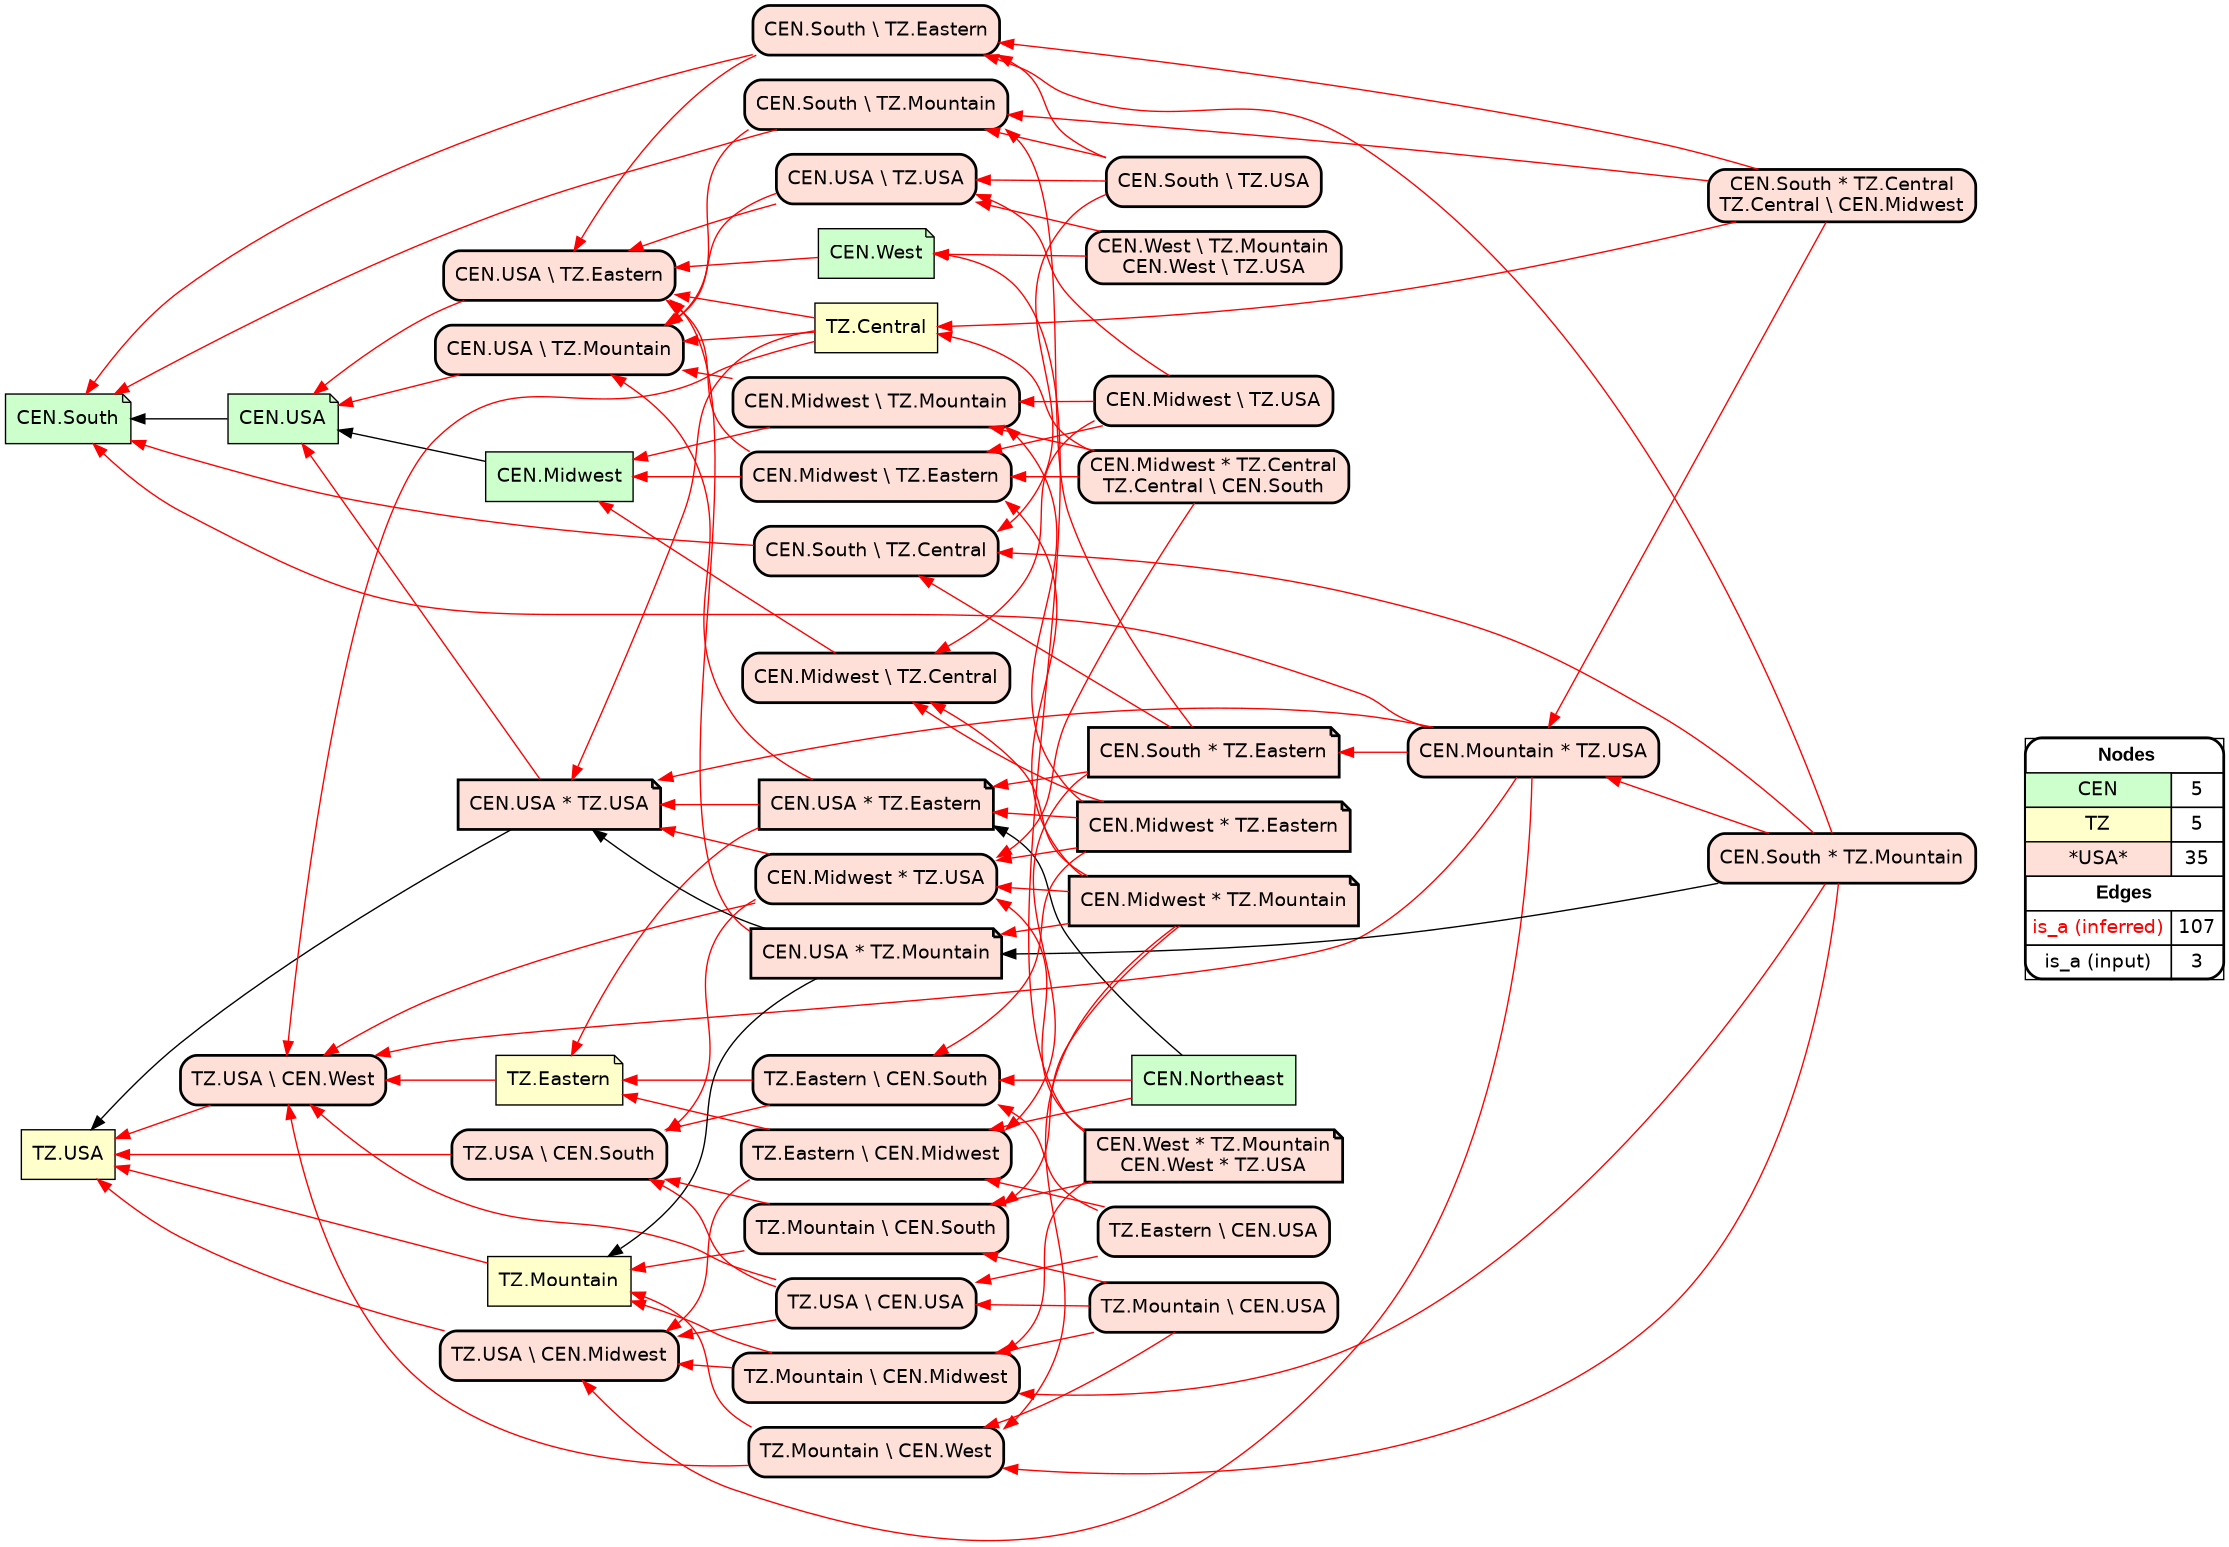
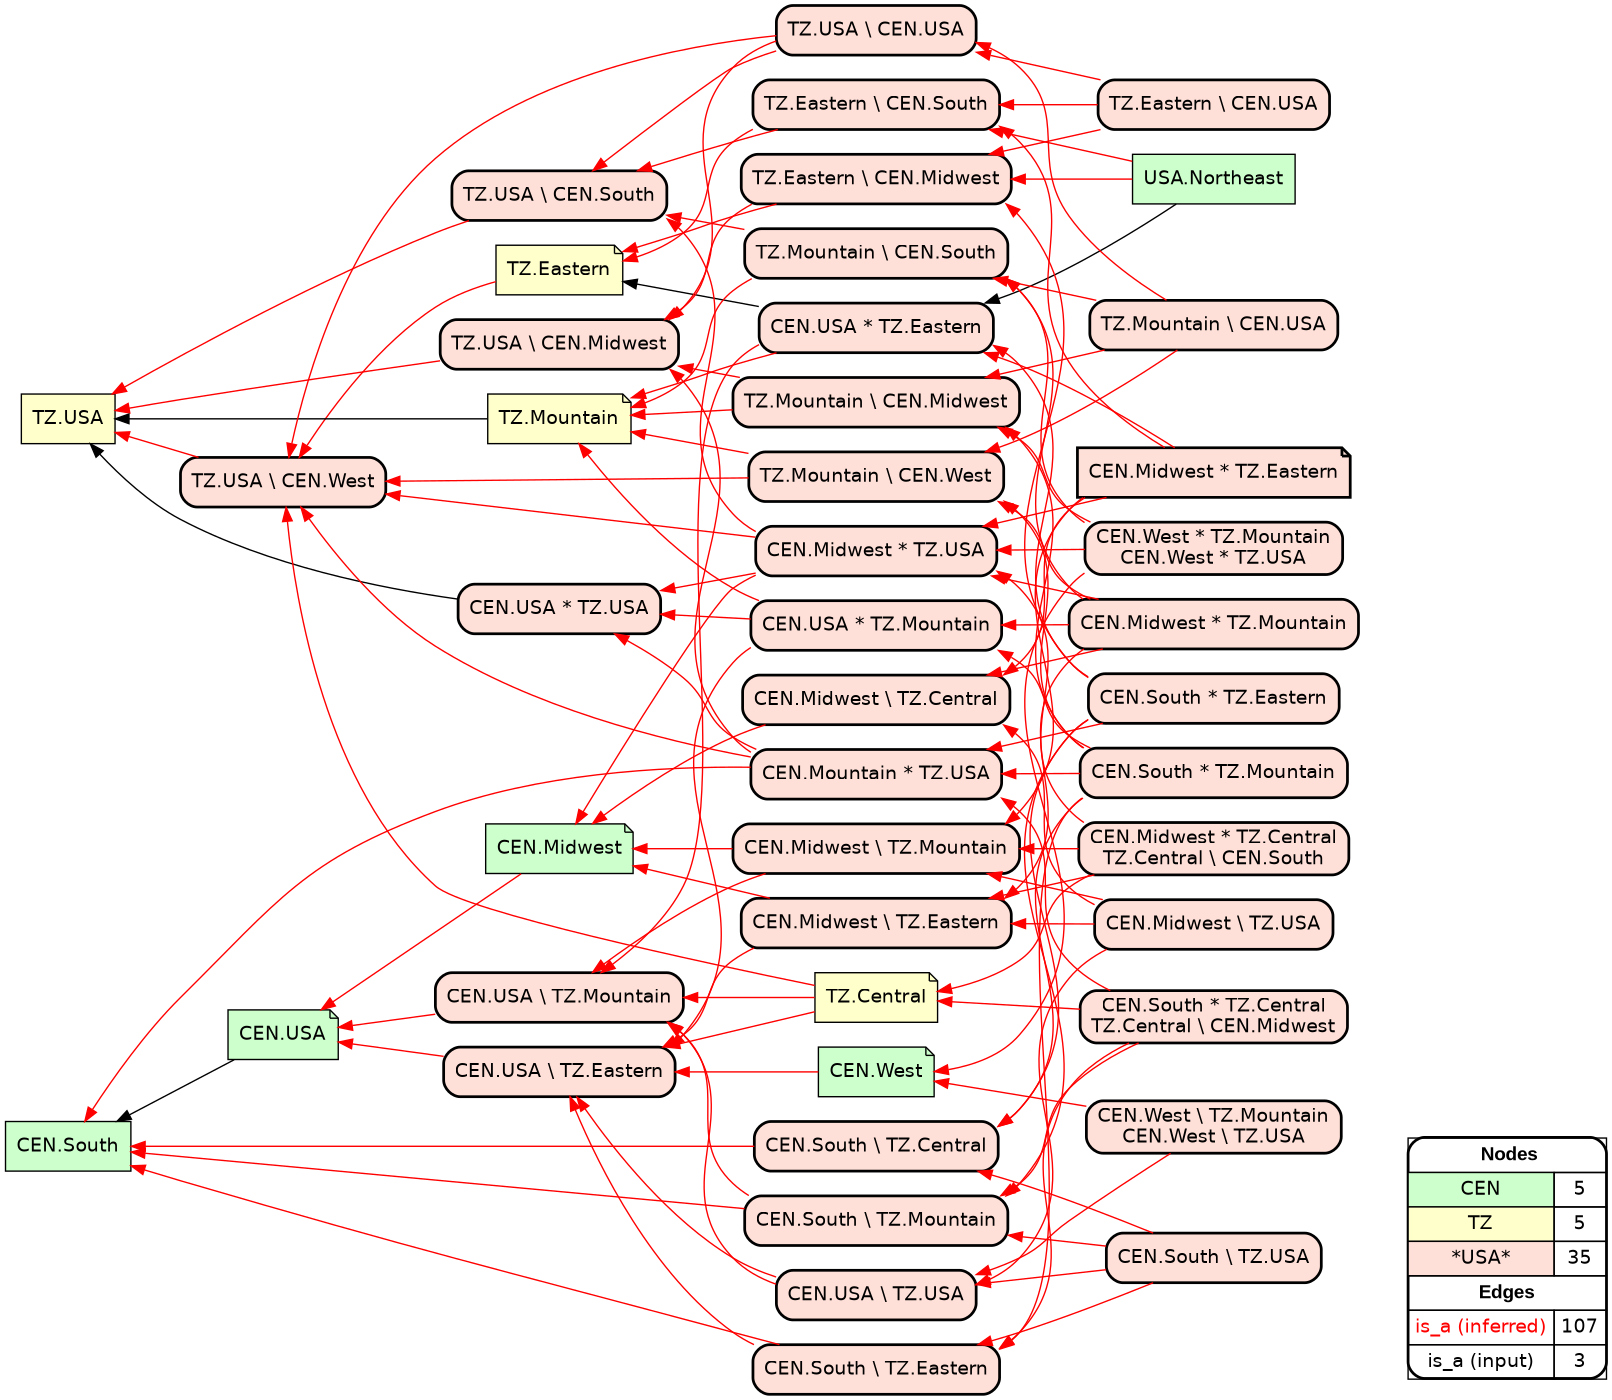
node "TZ.Central": shape box -> note
node "CEN.South": shape note -> box
edge "CEN.Midwest" -> "CEN.USA": color #000000 -> #ff0000
node "CEN.Midwest": shape box -> note
edge "TZ.Central" -> "CEN.USA * TZ.USA": removed
edge "CEN.USA * TZ.USA" -> "CEN.USA": removed
edge "CEN.Midwest * TZ.USA" -> "CEN.Midwest": added
node "CEN.South * TZ.Eastern": shape note -> box
edge "CEN.Mountain * TZ.USA" -> "CEN.South * TZ.Eastern": reversed
node "CEN.USA * TZ.USA": shape note -> box
edge "CEN.USA * TZ.Eastern" -> "CEN.USA * TZ.USA": now "CEN.USA * TZ.Eastern" -> "TZ.Mountain"
node "CEN.USA * TZ.Eastern": shape note -> box
edge "CEN.USA * TZ.Mountain" -> "CEN.USA * TZ.USA": color #000000 -> #ff0000
node "CEN.Midwest * TZ.Mountain": shape note -> box
edge "CEN.USA * TZ.Eastern" -> "TZ.Eastern": color #ff0000 -> #000000
edge "CEN.South * TZ.Mountain" -> "CEN.USA * TZ.Mountain": color #000000 -> #ff0000
node "CEN.USA * TZ.Mountain": shape note -> box
node "CEN.Northeast": label "CEN.Northeast" -> "USA.Northeast"
edge "CEN.USA * TZ.Mountain" -> "TZ.Mountain": color #000000 -> #ff0000
node "CEN.West * TZ.Mountain CEN.West * TZ.USA": shape note -> box
edge "TZ.Mountain" -> "TZ.USA": color #ff0000 -> #000000
node "TZ.Mountain": shape box -> note
